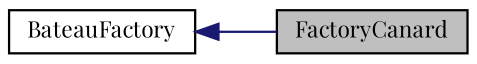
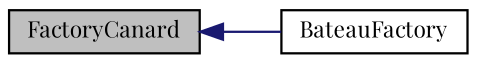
edge "FactoryCanard" -> "BateauFactory": reversed
